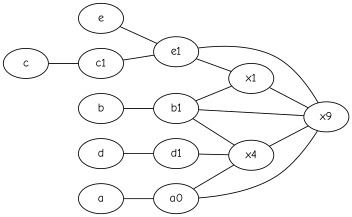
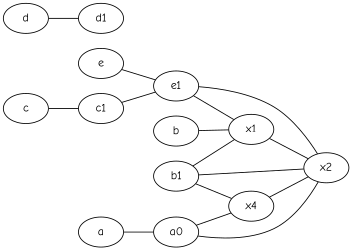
edge "b" -- "b1": now "b" -- "x1"
node "x9": label "x9" -> "x2"
edge "d1" -- "x4": removed
